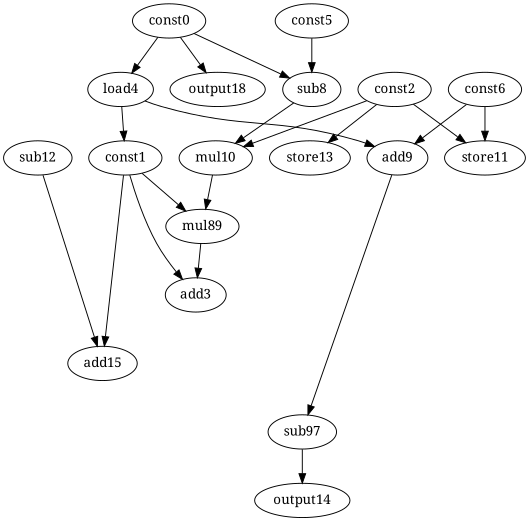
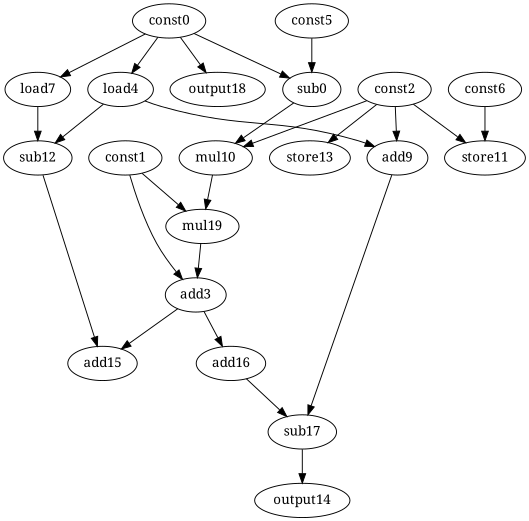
node "load7": added
node "sub8": label "sub8" -> "sub0"
edge "load4" -> "const1": now "load4" -> "sub12"
edge "const6" -> "add9": now "const2" -> "add9"
node "mul89": label "mul89" -> "mul19"
edge "const1" -> "add15": now "add3" -> "add15"
node "add16": added
node "sub97": label "sub97" -> "sub17"
